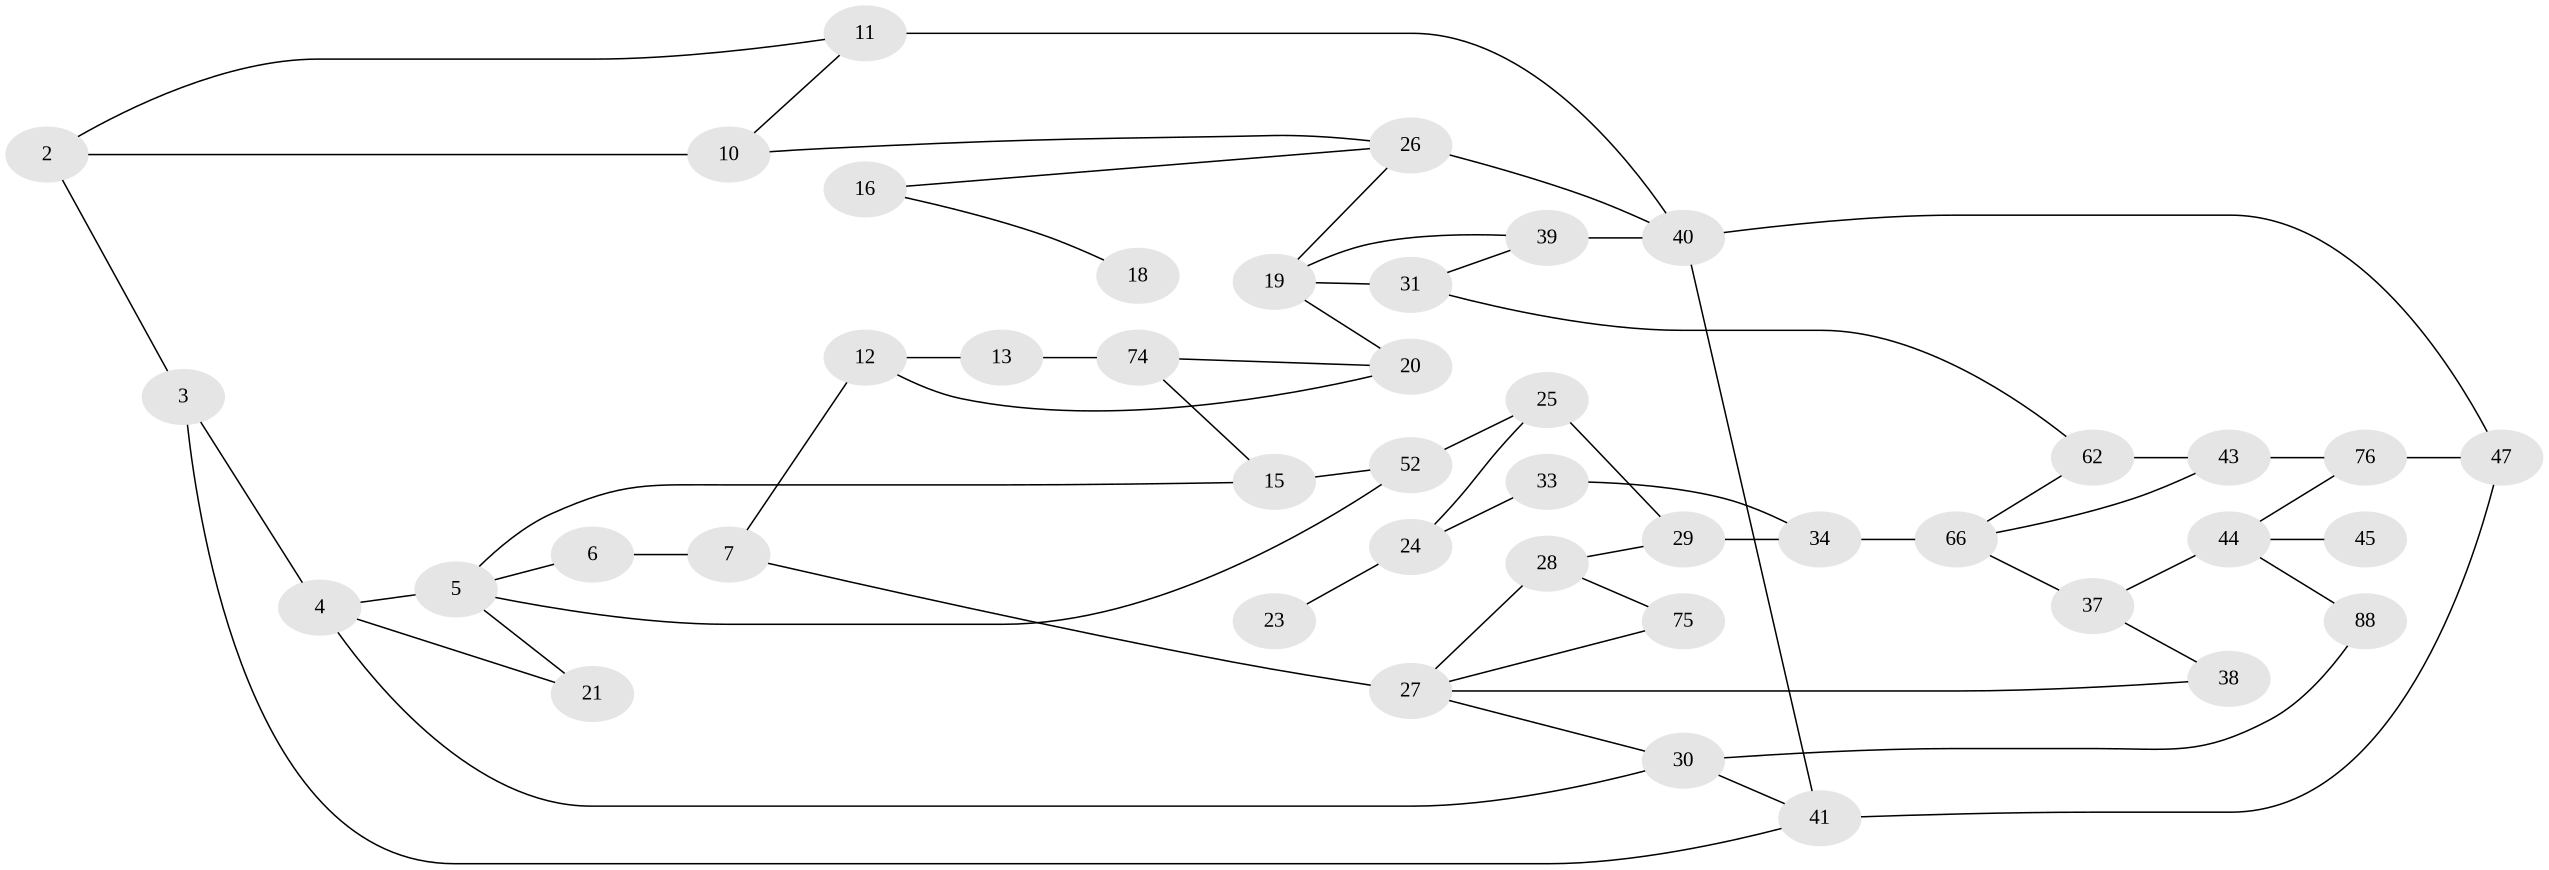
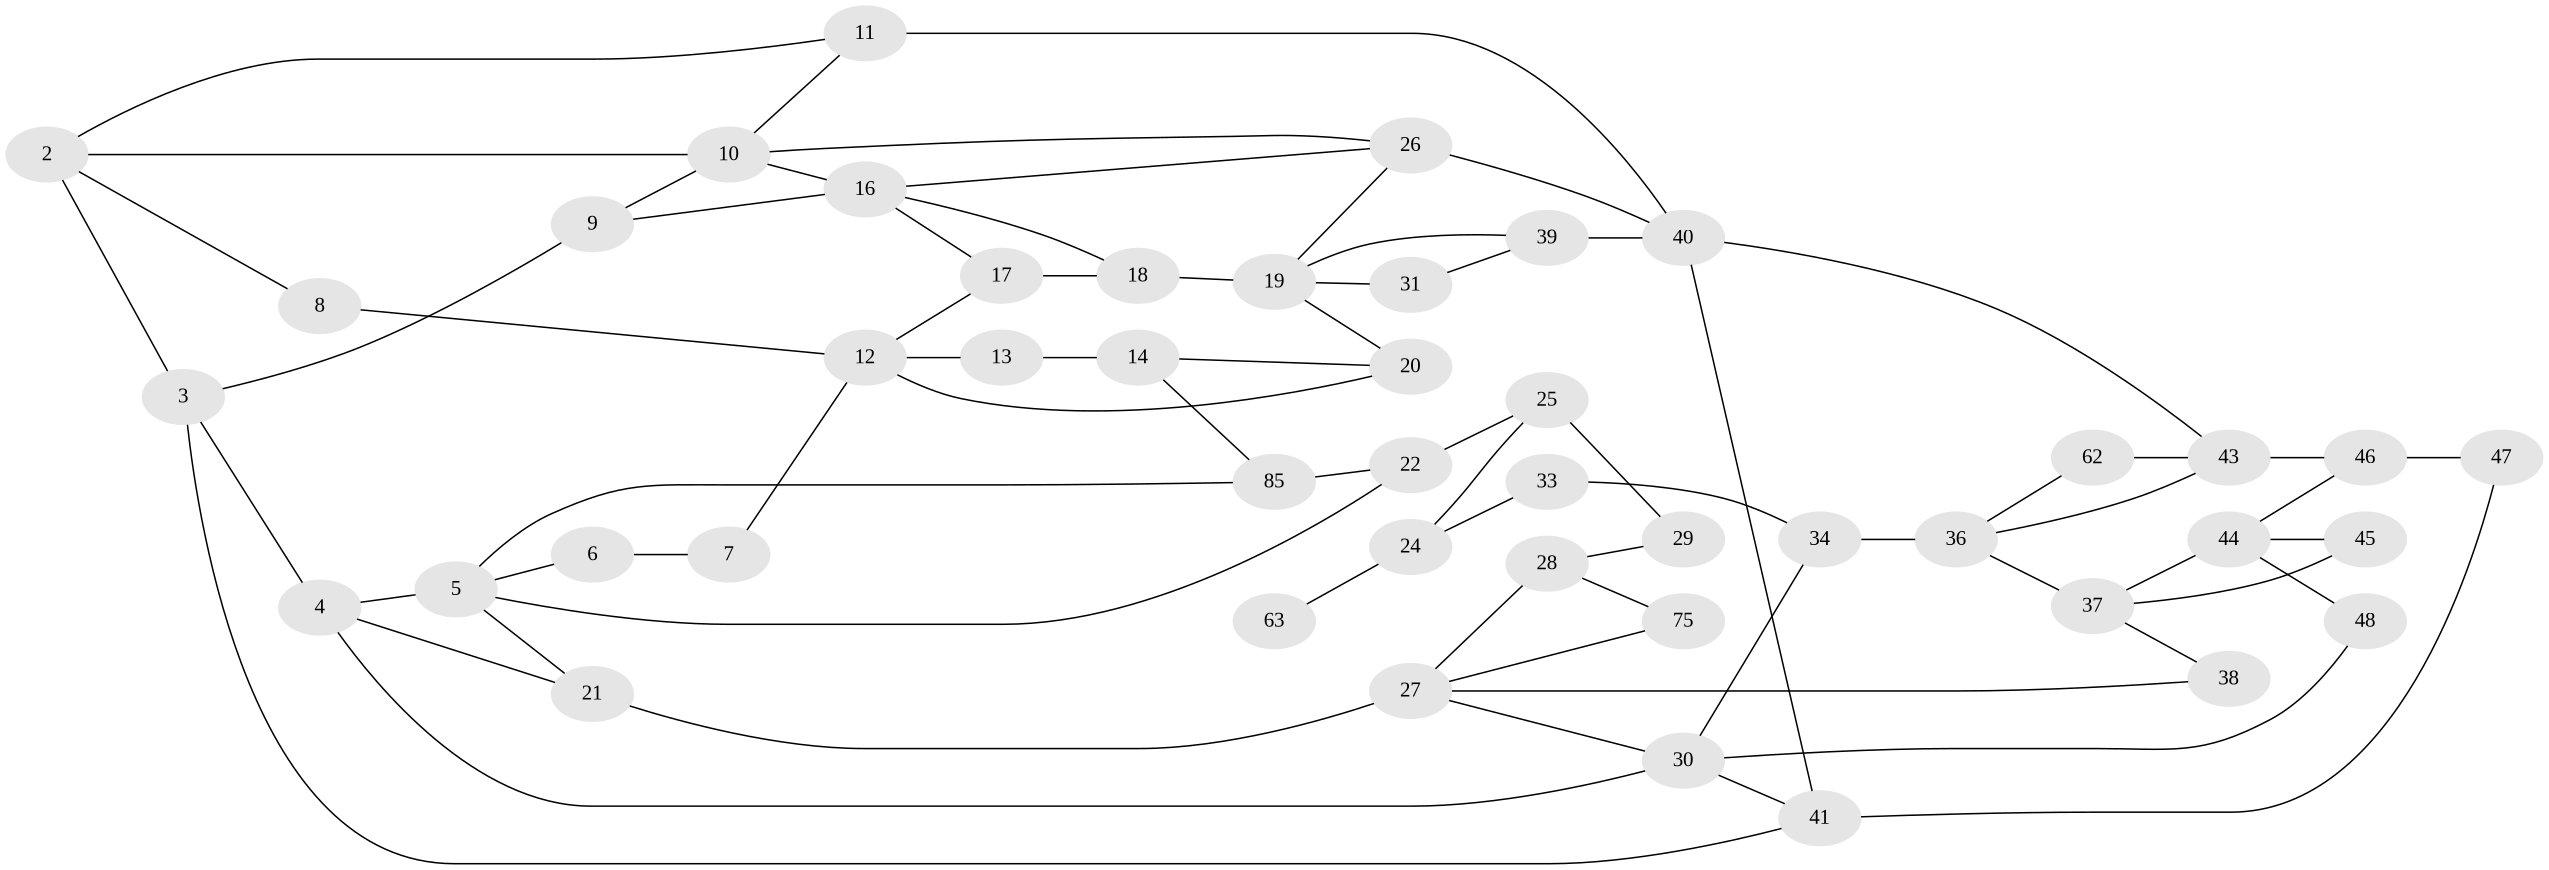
edge "10" -- "16": added
edge "40" -- "47": now "40" -- "43"
node "9": added
node "17": added
edge "18" -- "19": added
node "8": added
edge "31" -- "62": removed
node "74": label "74" -> "14"
node "76": label "76" -> "46"
node "52": label "52" -> "22"
node "15": label "15" -> "85"
edge "29" -- "34": now "30" -- "34"
node "66": label "66" -> "36"
edge "45" -- "37": added
node "23": label "23" -> "63"
node "88": label "88" -> "48"
edge "7" -- "27": now "21" -- "27"
